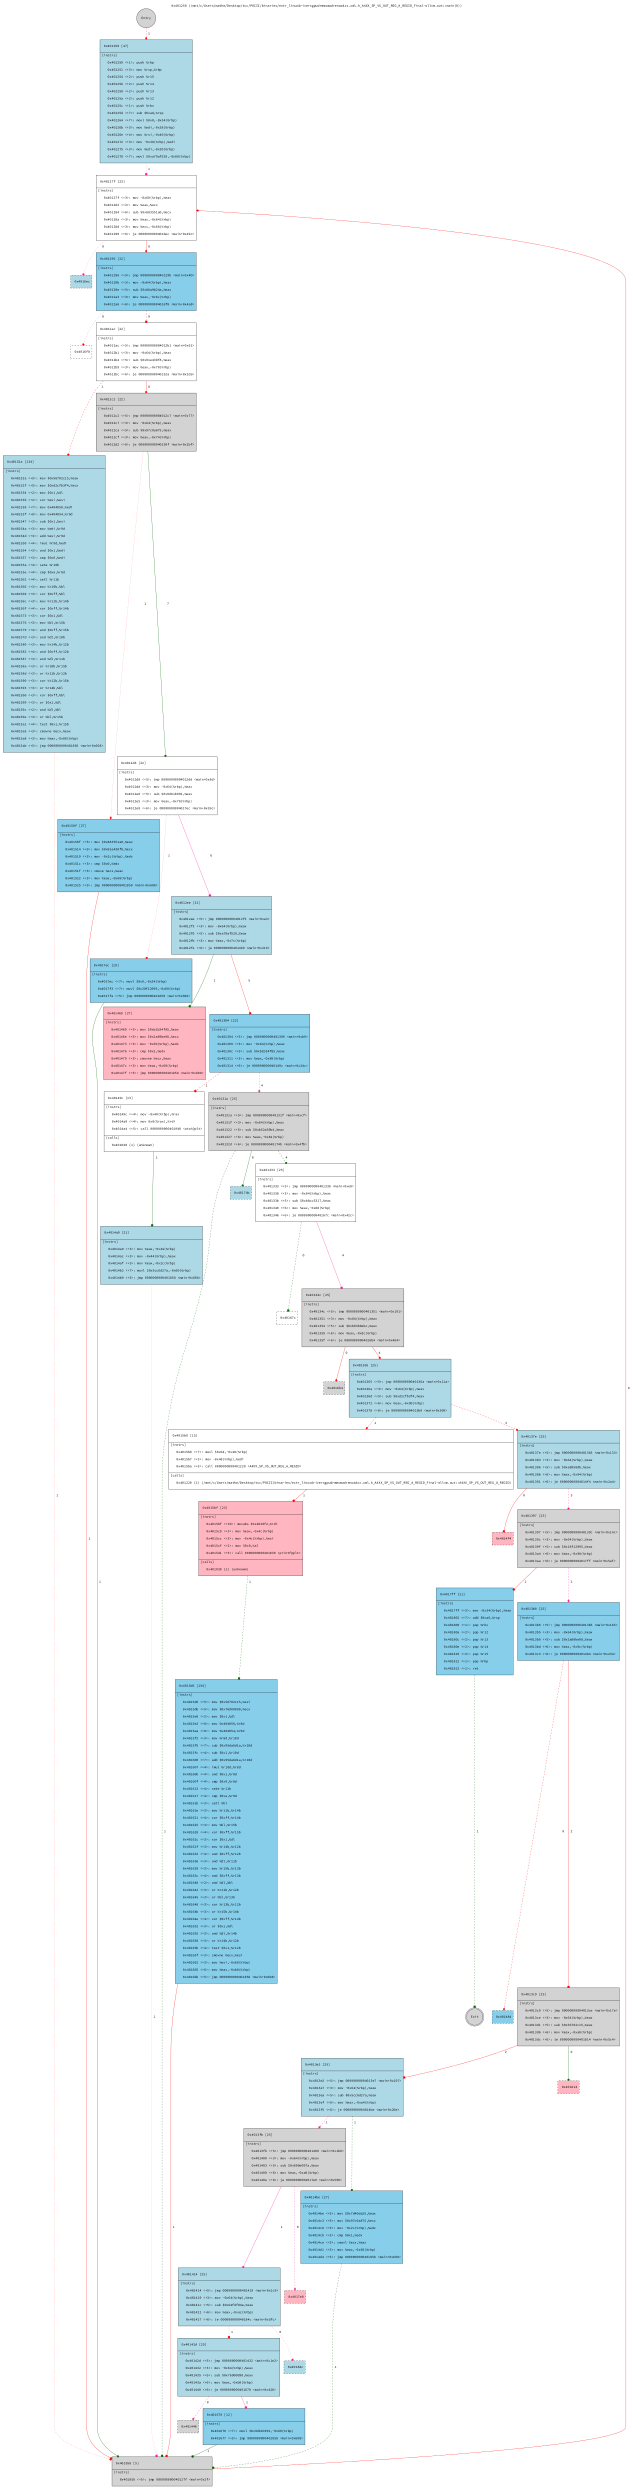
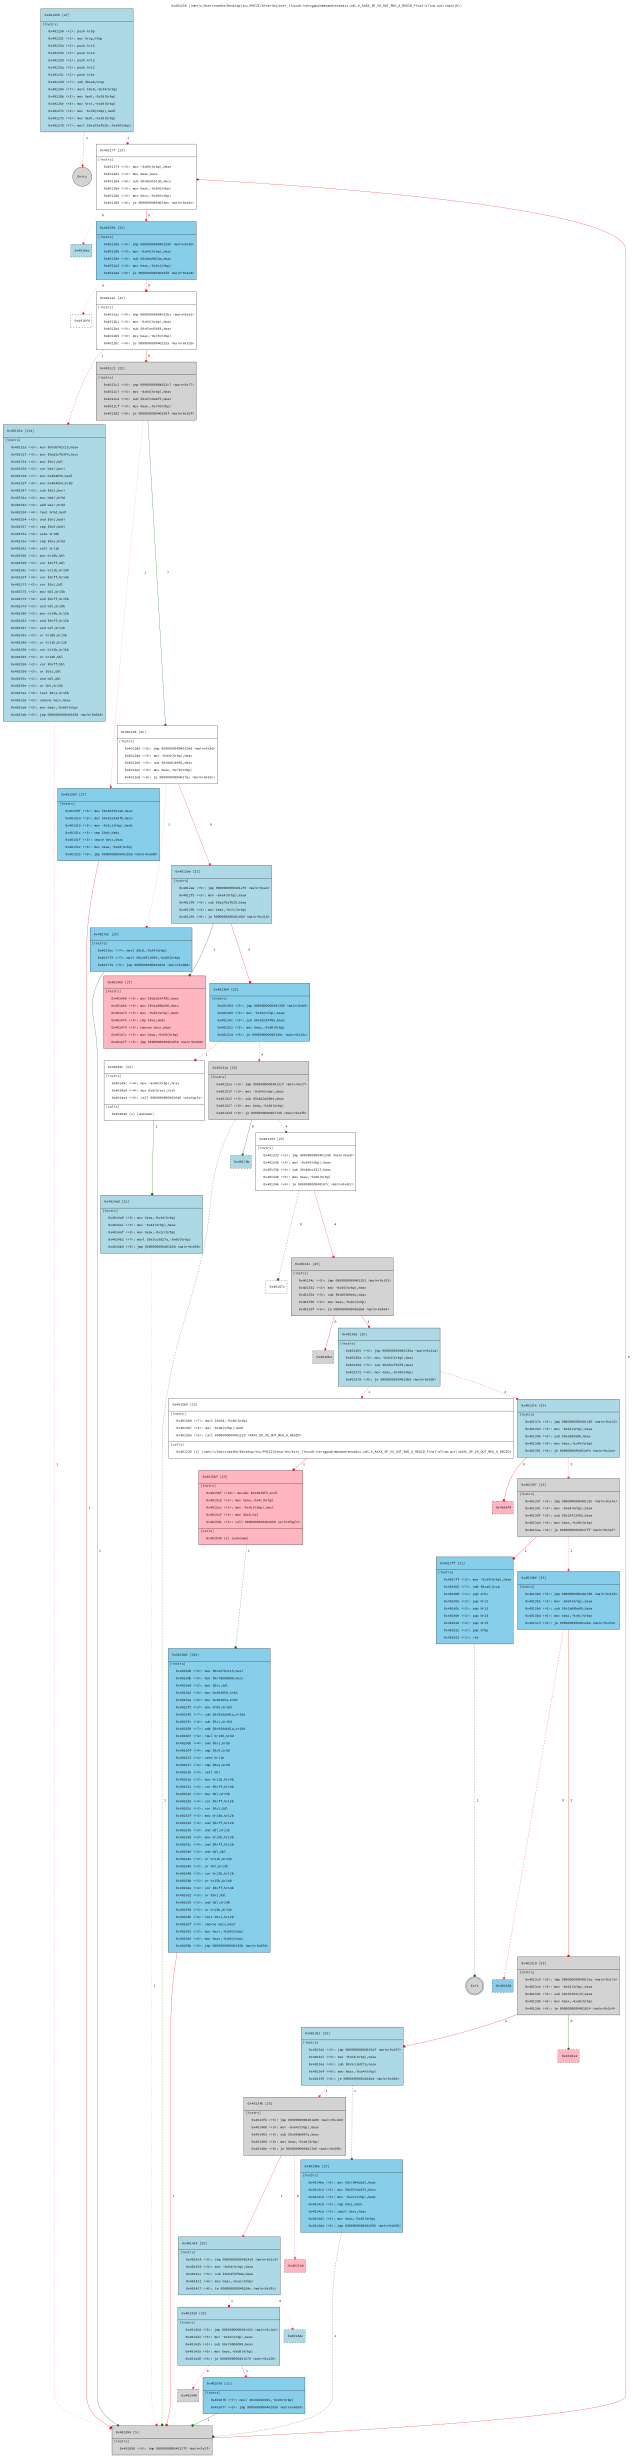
edge "Entry" -> "0x401250 [47]": reversed
